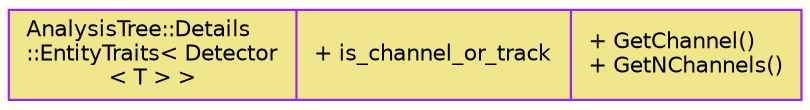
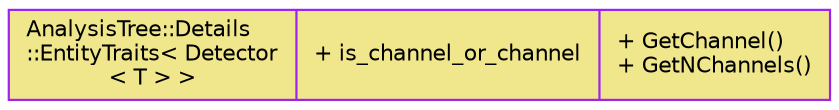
node "AnalysisTree::Details": text "+ is_channel_or_track" -> "+ is_channel_or_channel"
